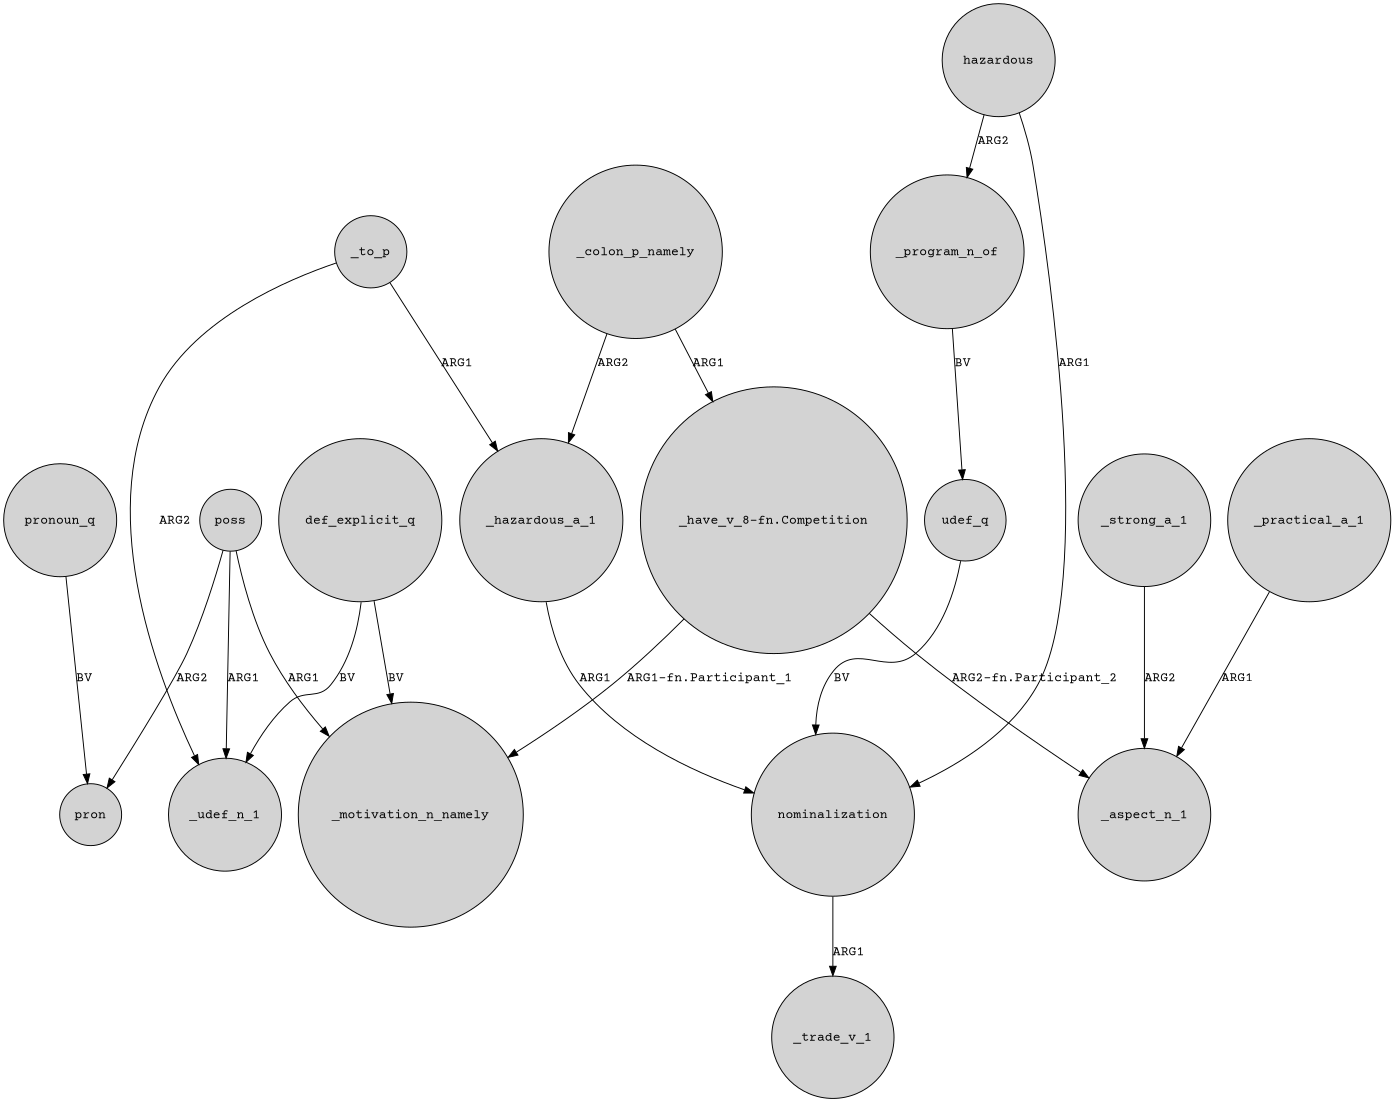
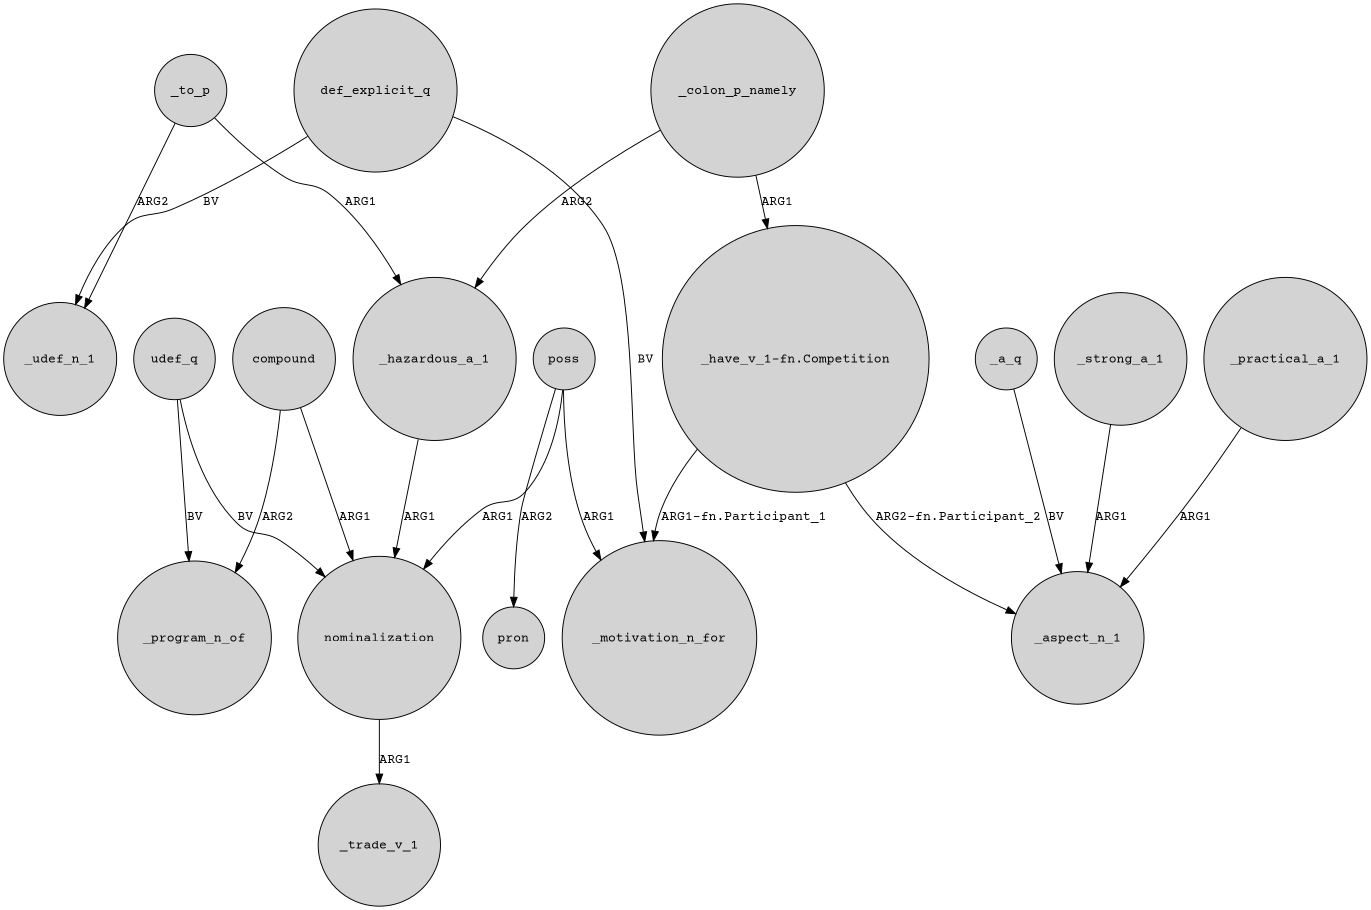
node "hazardous": label "hazardous" -> "compound"
node "_a_q": added
edge "_program_n_of" -> "udef_q": reversed
node "pronoun_q": removed
node "_have_v_8-fn.Competition": label "_have_v_8-fn.Competition" -> "_have_v_1-fn.Competition"
edge "poss" -> "_udef_n_1": now "poss" -> "nominalization"
edge "_strong_a_1" -> "_aspect_n_1": label "ARG2" -> "ARG1"
node "_motivation_n_namely": label "_motivation_n_namely" -> "_motivation_n_for"
